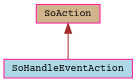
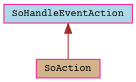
edge "SoHandleEventAction" -> "SoAction": reversed
